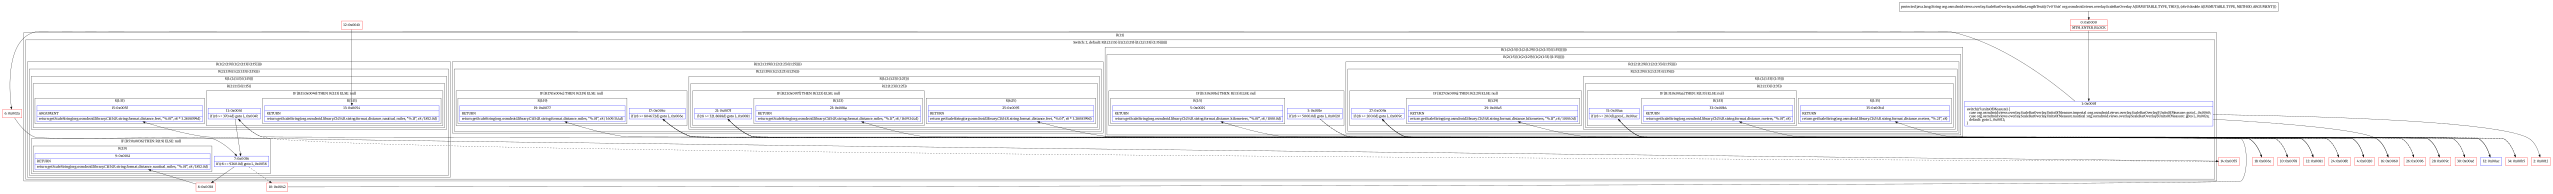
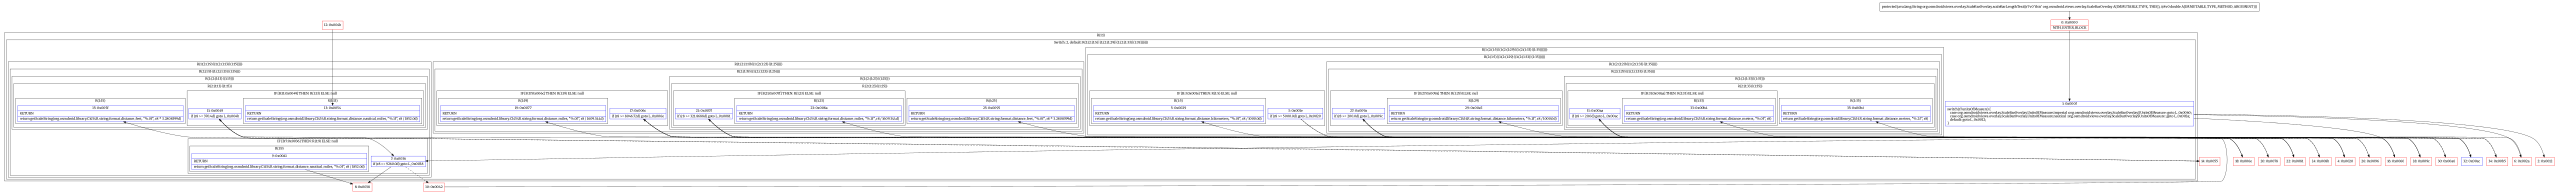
node "15: 0x005f": text "ARGUMENT" -> "RETURN"
edge "8: 0x0038" -> "9: 0x0041": reversed
